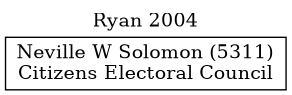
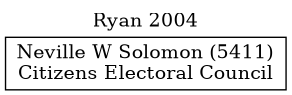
node "Neville W Solomon (5311) Citizens Electoral Council": label "Neville W Solomon (5311) Citizens Electoral Council" -> "Neville W Solomon (5411) Citizens Electoral Council"
